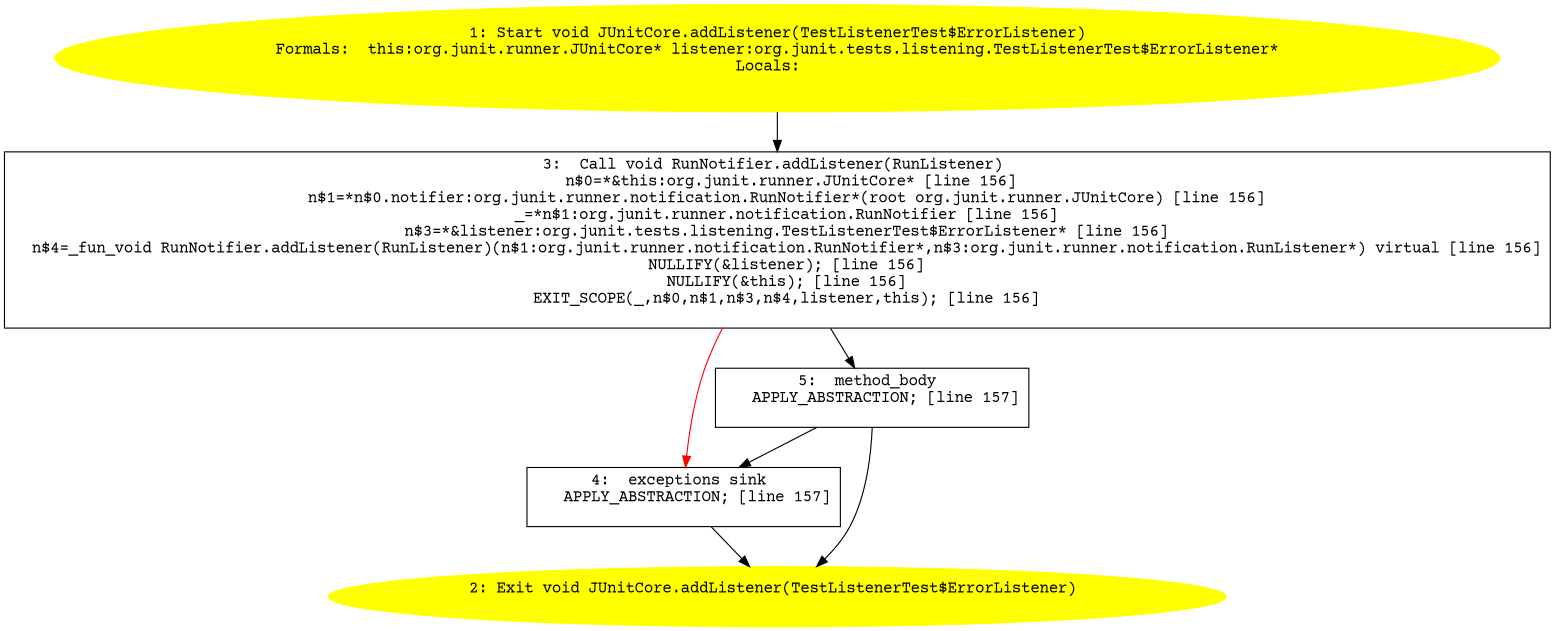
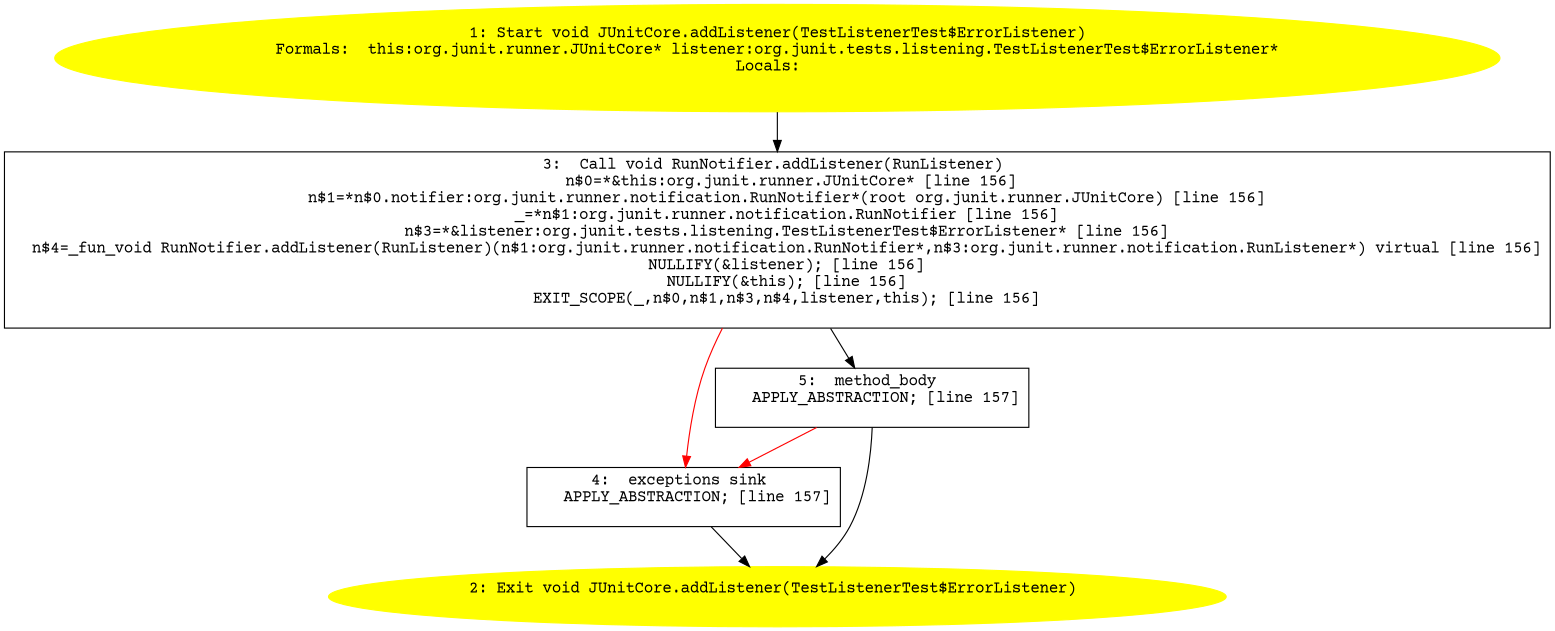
edge "5:  method_body APPLY_ABSTRACTION; [line 157]" -> "4:  exceptions sink APPLY_ABSTRACTION; [line 157]": color black -> red
